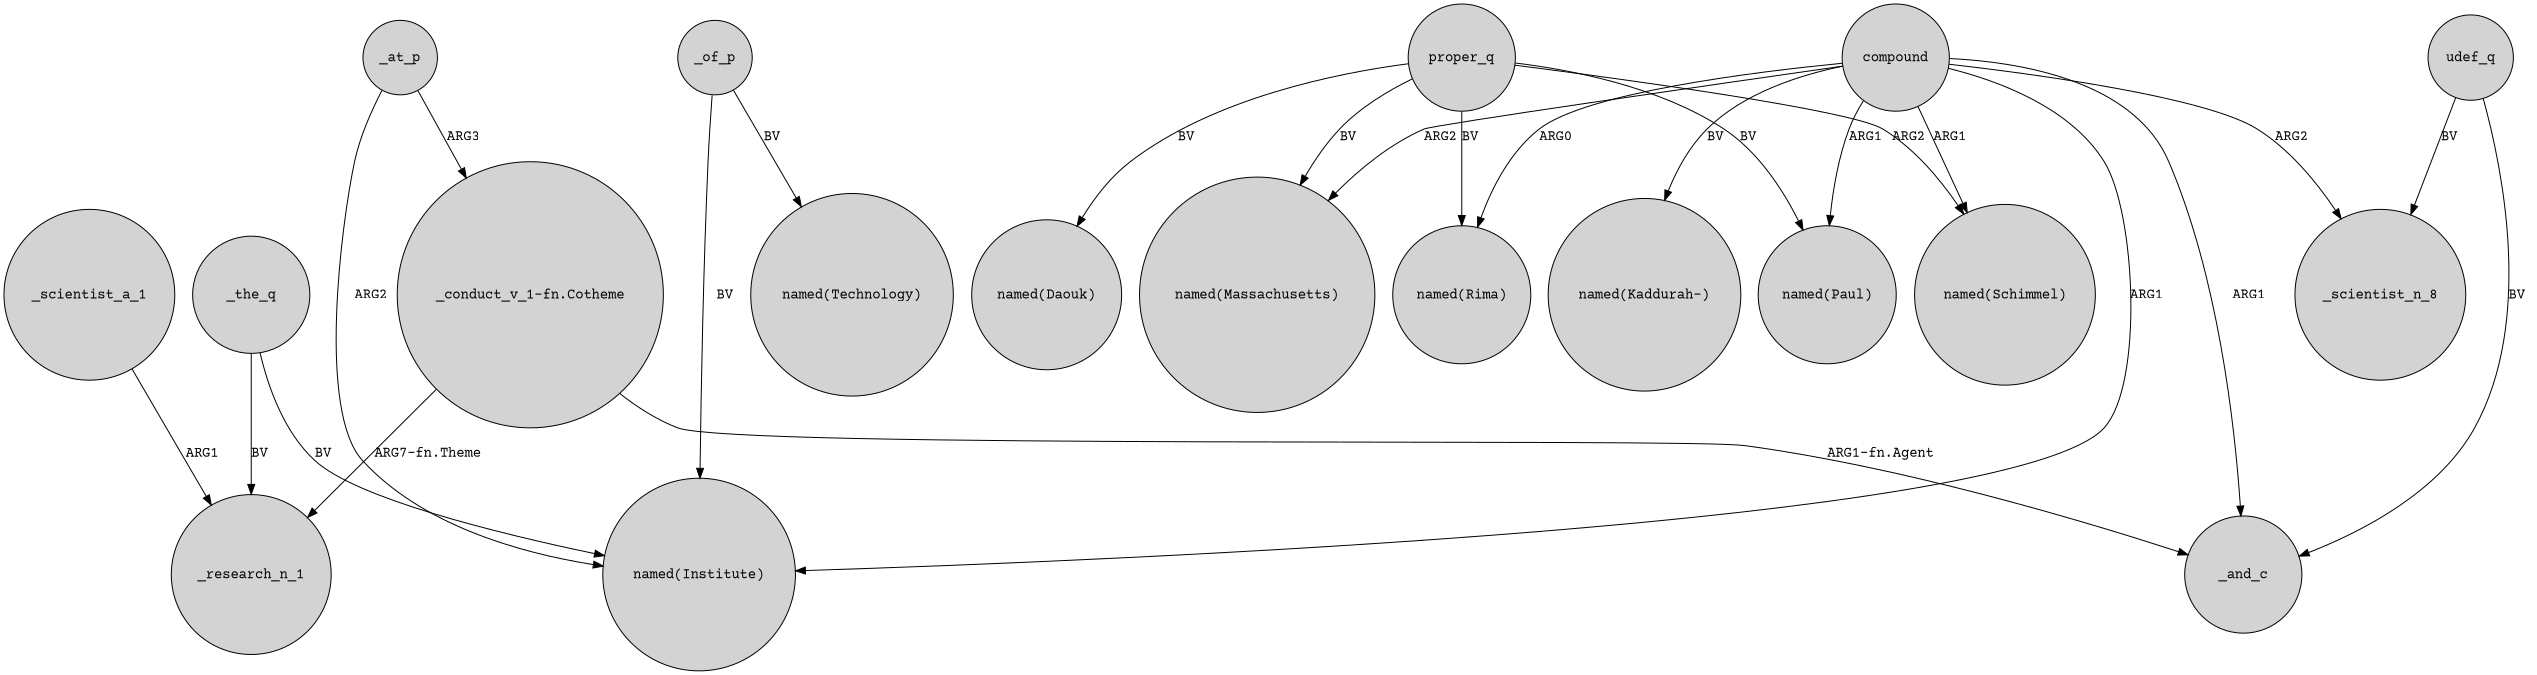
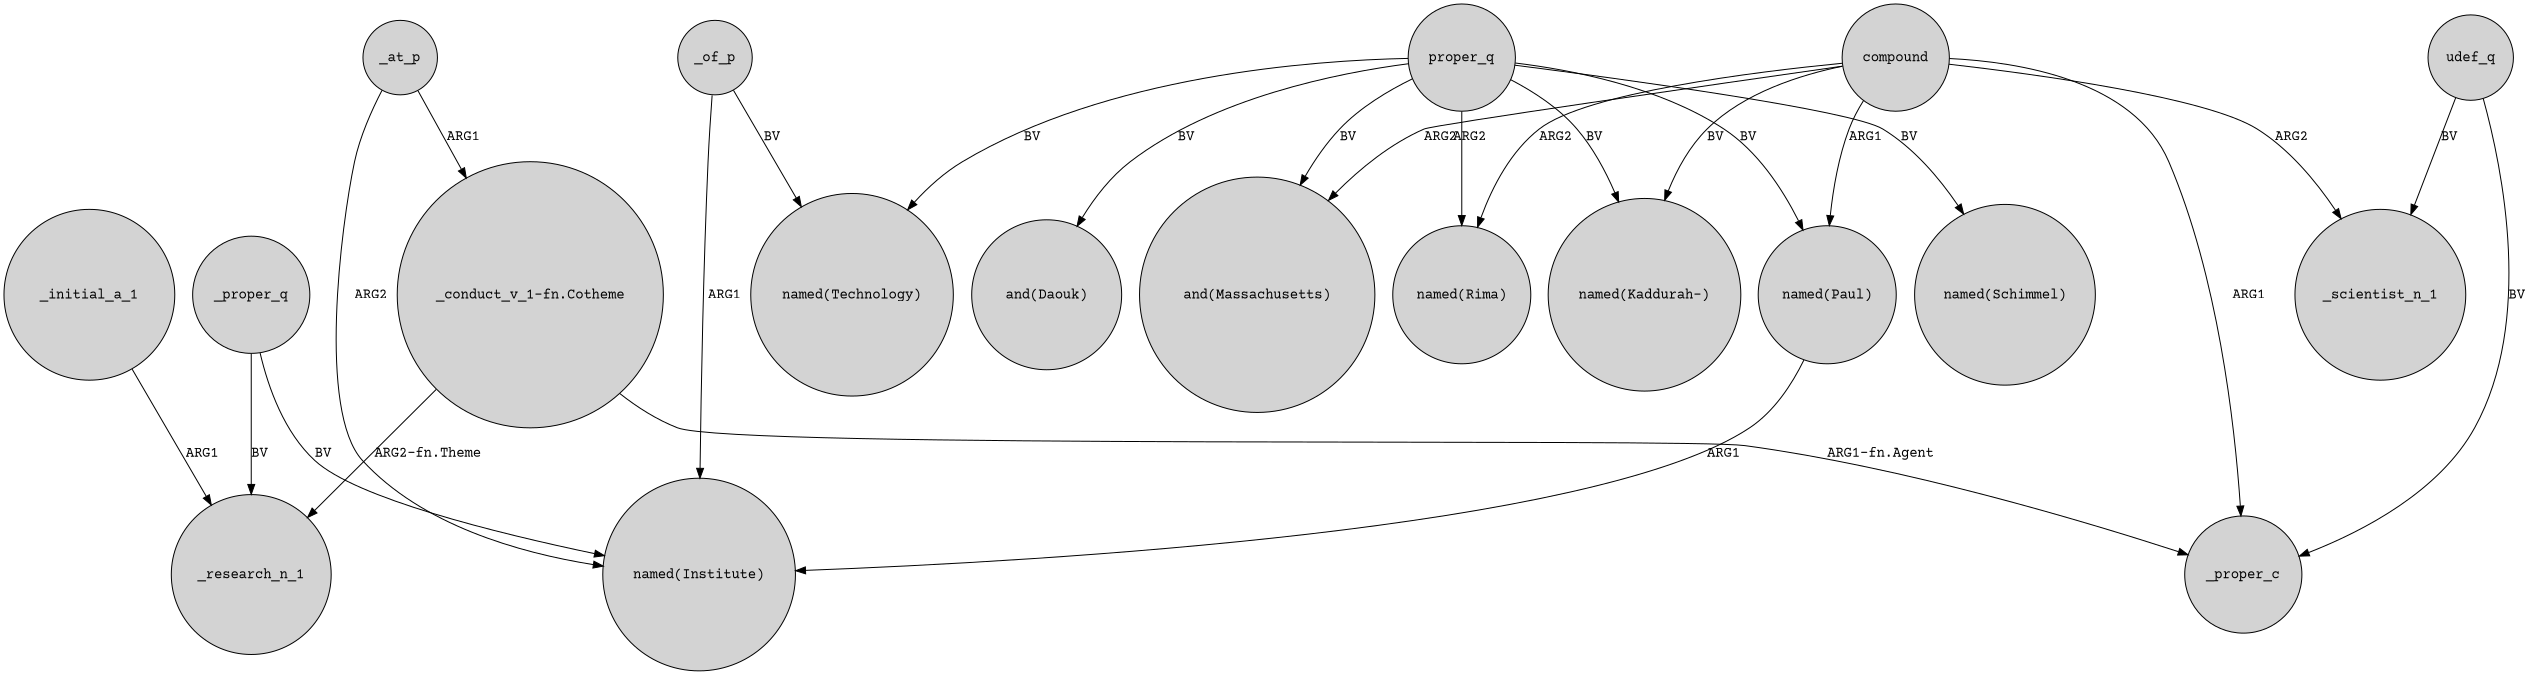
edge "proper_q" -> "named(Technology)": added, label "BV"
edge "proper_q" -> "named(Kaddurah-)": added, label "BV"
edge "_at_p" -> "_conduct_v_1-fn.Cotheme": label "ARG3" -> "ARG1"
edge "proper_q" -> "named(Rima)": label "BV" -> "ARG2"
edge "compound" -> "named(Rima)": label "ARG0" -> "ARG2"
edge "proper_q" -> "named(Schimmel)": label "ARG2" -> "BV"
edge "compound" -> "named(Schimmel)": removed, label "ARG1"
node "_scientist_a_1": label "_scientist_a_1" -> "_initial_a_1"
node "_the_q": label "_the_q" -> "_proper_q"
edge "_of_p" -> "named(Institute)": label "BV" -> "ARG1"
node "named(Daouk)": label "named(Daouk)" -> "and(Daouk)"
node "named(Massachusetts)": label "named(Massachusetts)" -> "and(Massachusetts)"
node "_scientist_n_8": label "_scientist_n_8" -> "_scientist_n_1"
edge "_conduct_v_1-fn.Cotheme" -> "_research_n_1": label "ARG7-fn.Theme" -> "ARG2-fn.Theme"
edge "compound" -> "named(Institute)": now "named(Paul)" -> "named(Institute)"
node "_and_c": label "_and_c" -> "_proper_c"
